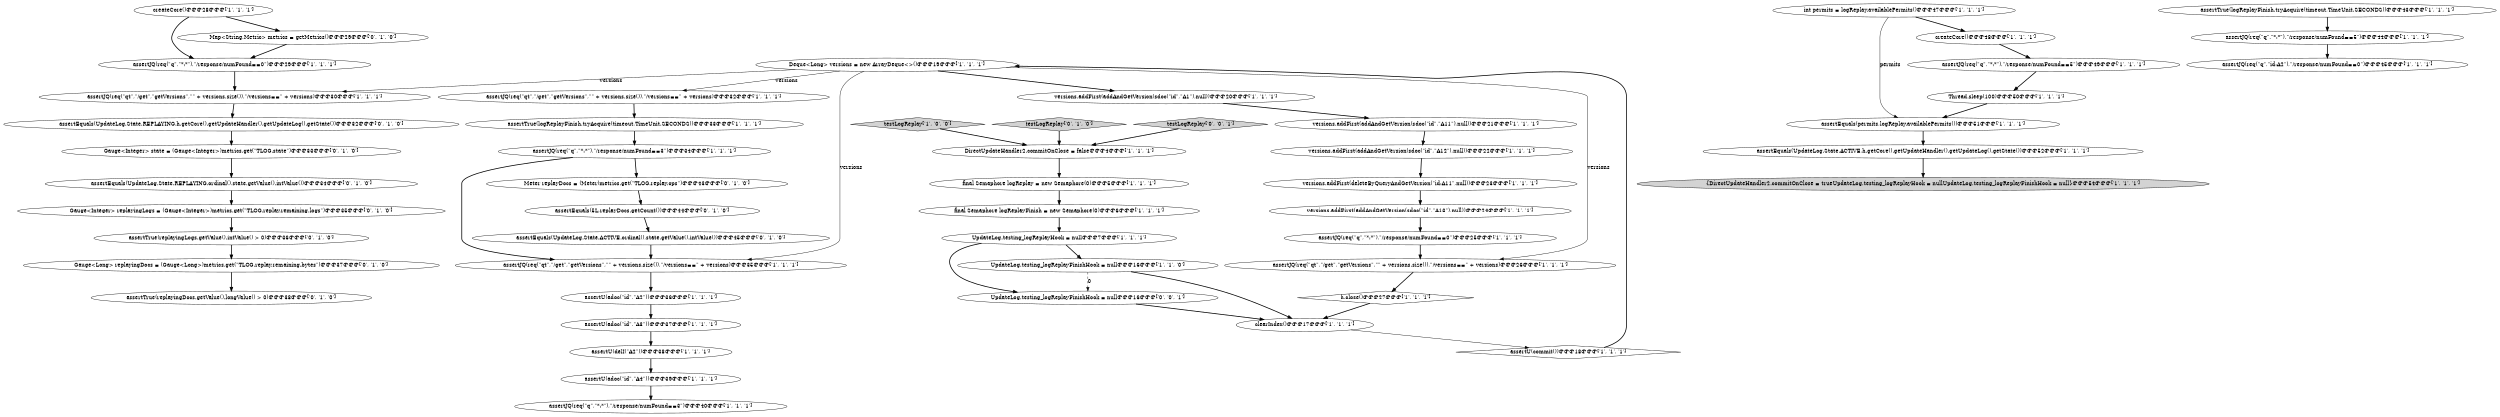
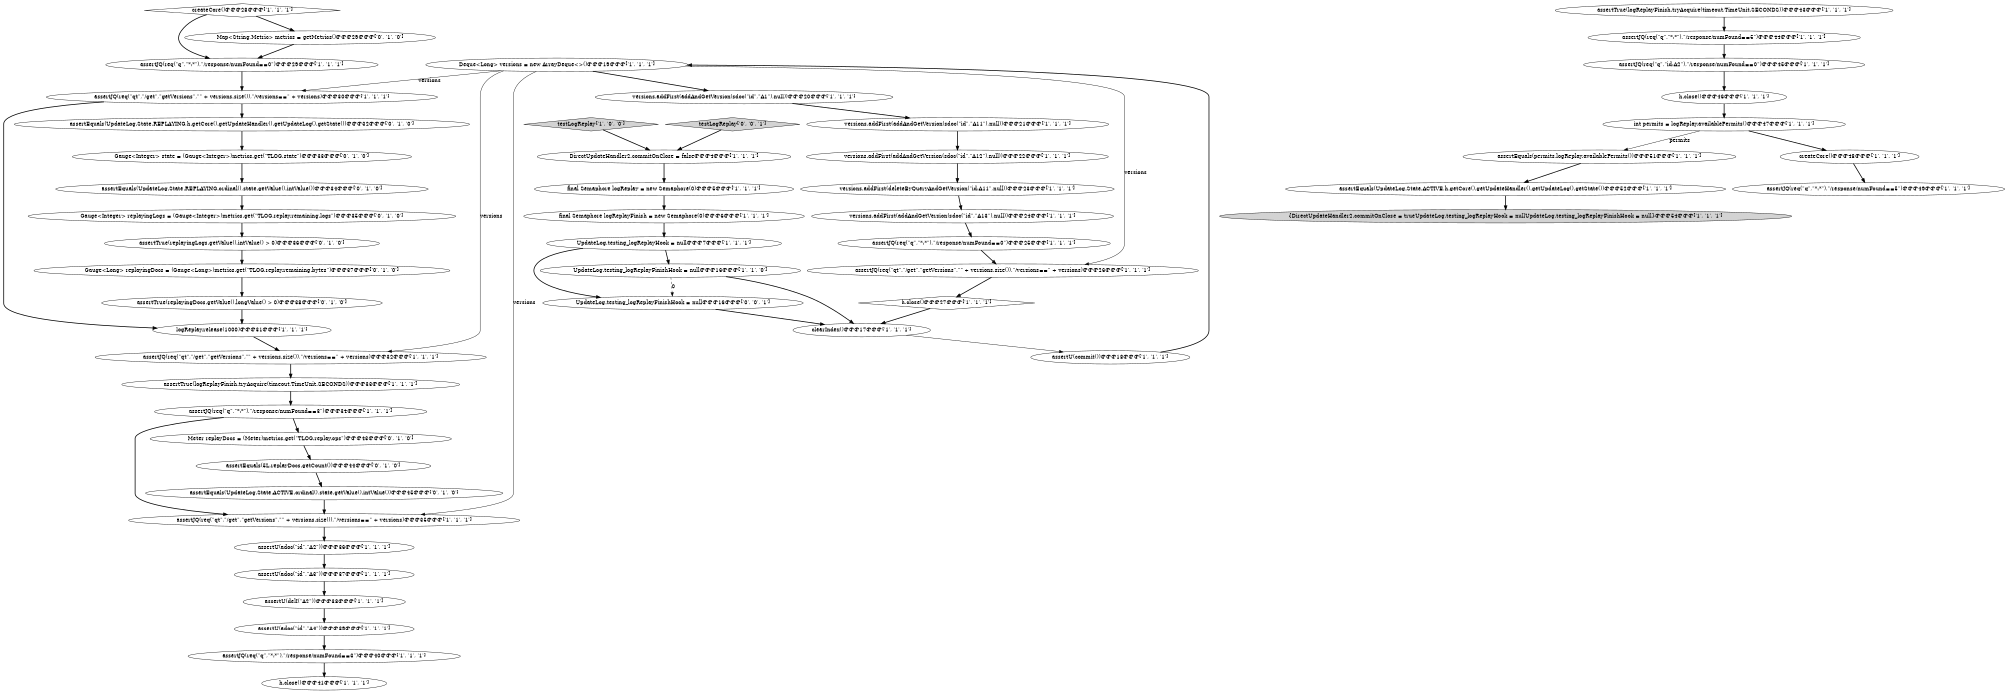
node "createCore()@@@28@@@['1', '1', '1']": shape ellipse -> diamond
node "h.close()@@@46@@@['1', '1', '1']": added
node "Thread.sleep(100)@@@50@@@['1', '1', '1']": removed
node "testLogReplay['0', '1', '0']": removed
node "logReplay.release(1000)@@@31@@@['1', '1', '1']": added
node "assertU(commit())@@@18@@@['1', '1', '1']": shape diamond -> ellipse
node "h.close()@@@41@@@['1', '1', '1']": added
